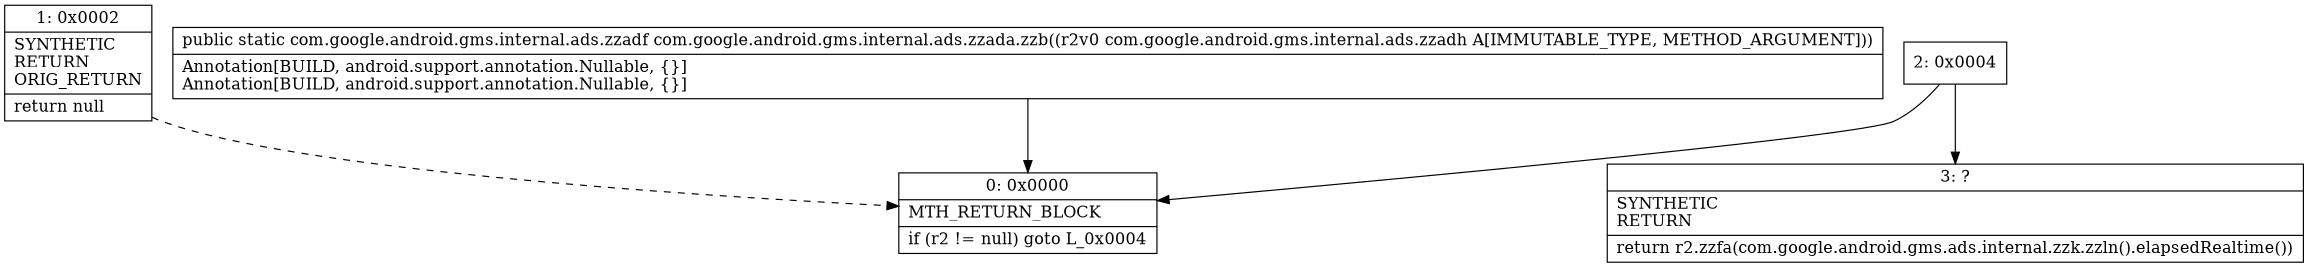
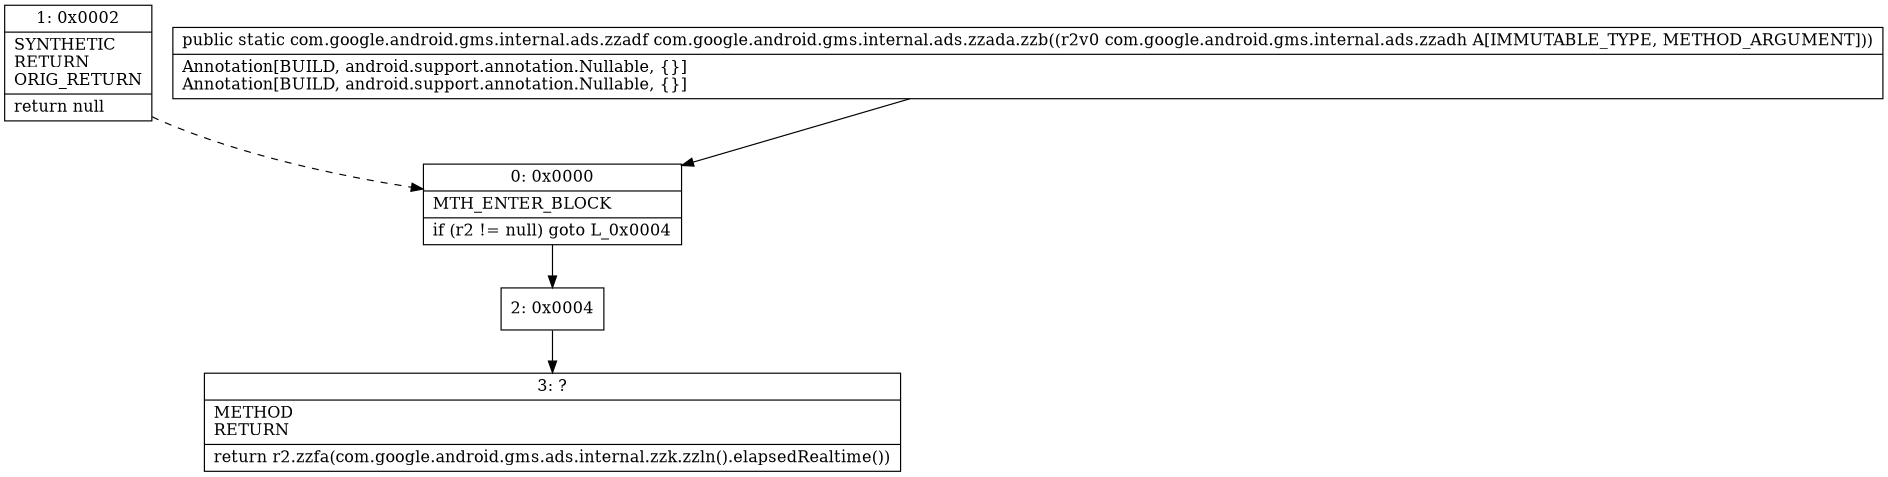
edge "2: 0x0004" -> "0: 0x0000": reversed
node "3: ?": text "SYNTHETIC" -> "METHOD"
node "0: 0x0000": text "MTH_RETURN_BLOCK" -> "MTH_ENTER_BLOCK"
